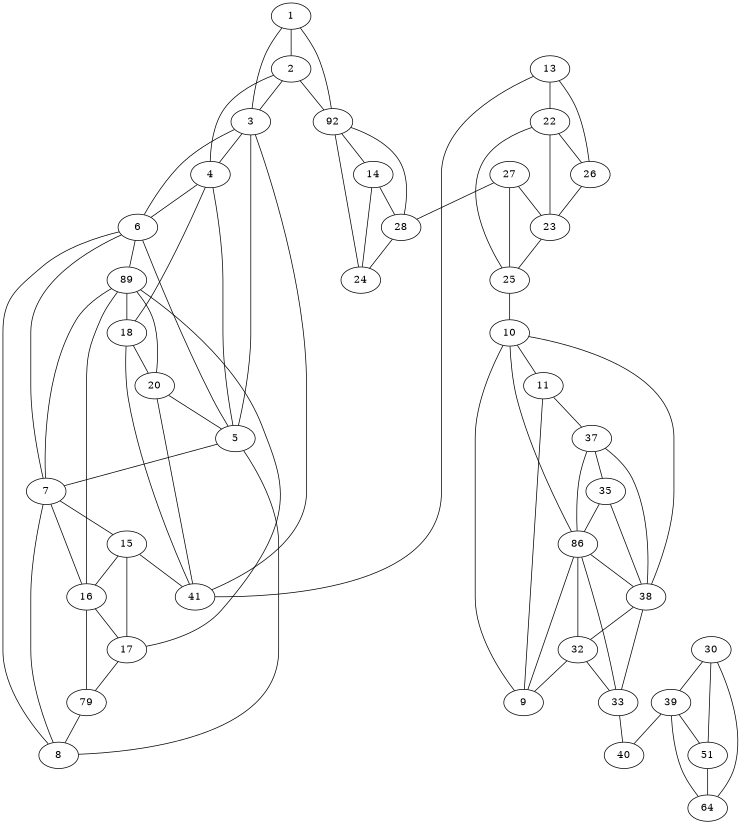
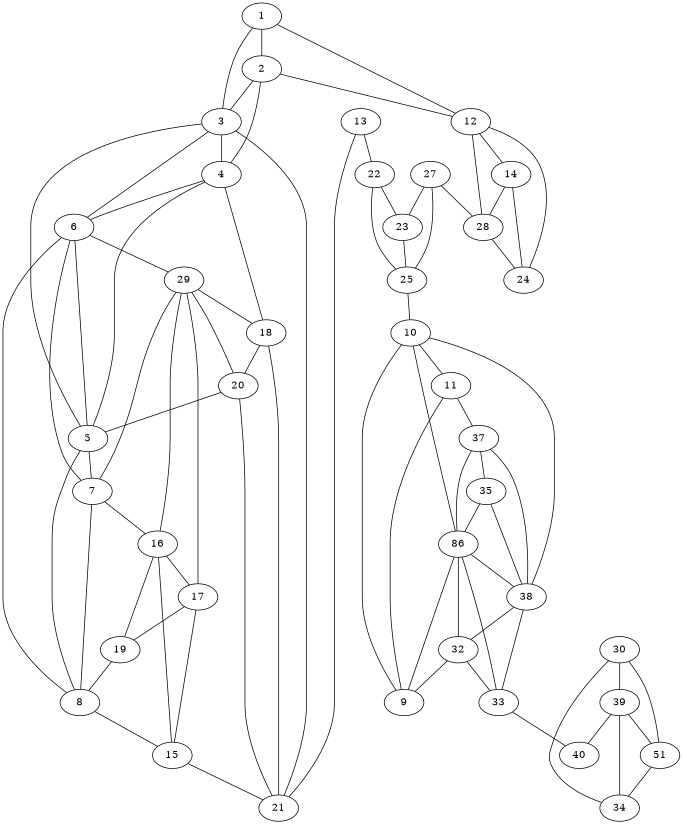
node "92": label "92" -> "12"
node "26": removed
node "89": label "89" -> "29"
edge "7" -- "15": now "8" -- "15"
node "41": label "41" -> "21"
node "79": label "79" -> "19"
node "64": label "64" -> "34"
